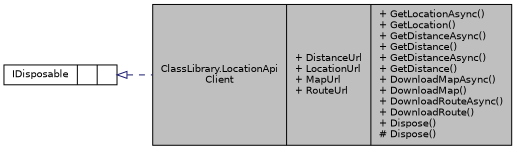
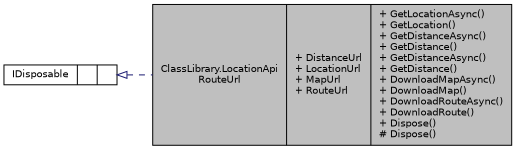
node "ClassLibrary.LocationApi": text "Client" -> "RouteUrl"
